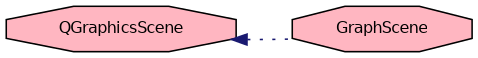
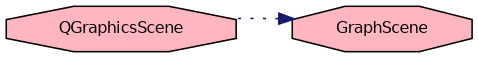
edge "GraphScene" -> "QGraphicsScene": reversed
